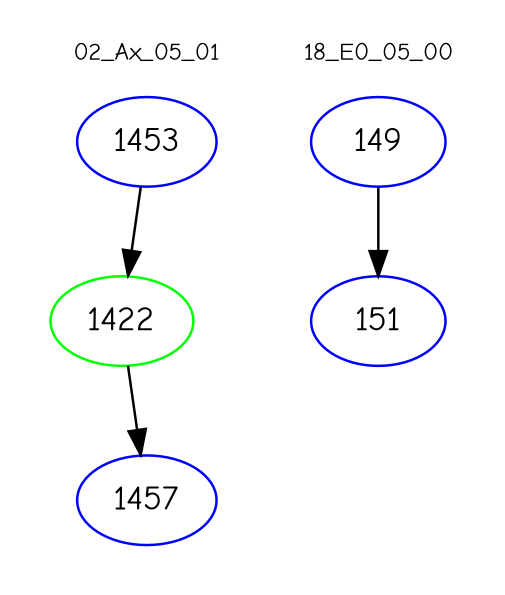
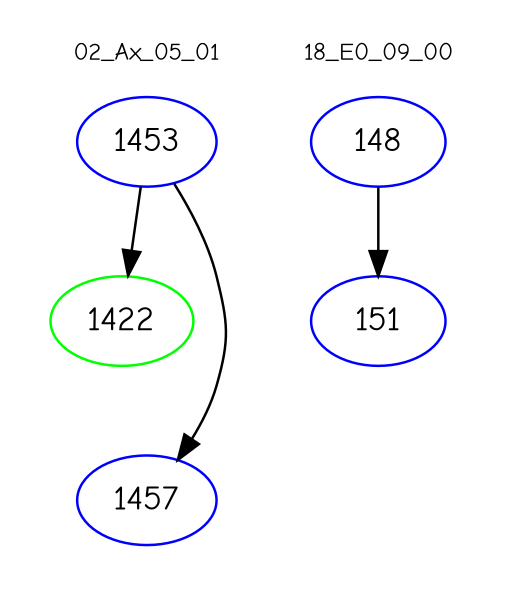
cluster "18_E0_05_00": label "18_E0_05_00" -> "18_E0_09_00"
node "149": label "149" -> "148"
edge "1422" -> "1457": now "1453" -> "1457"
